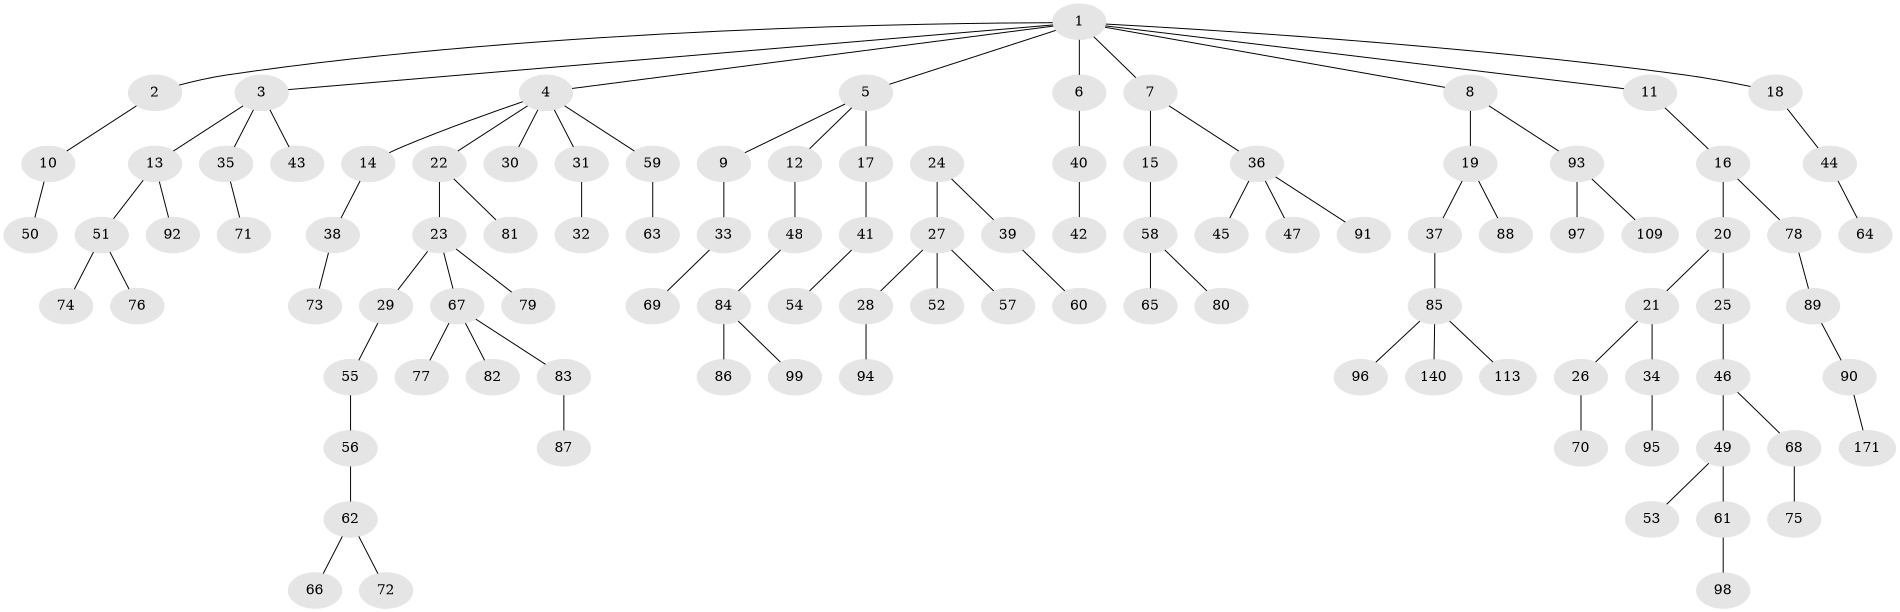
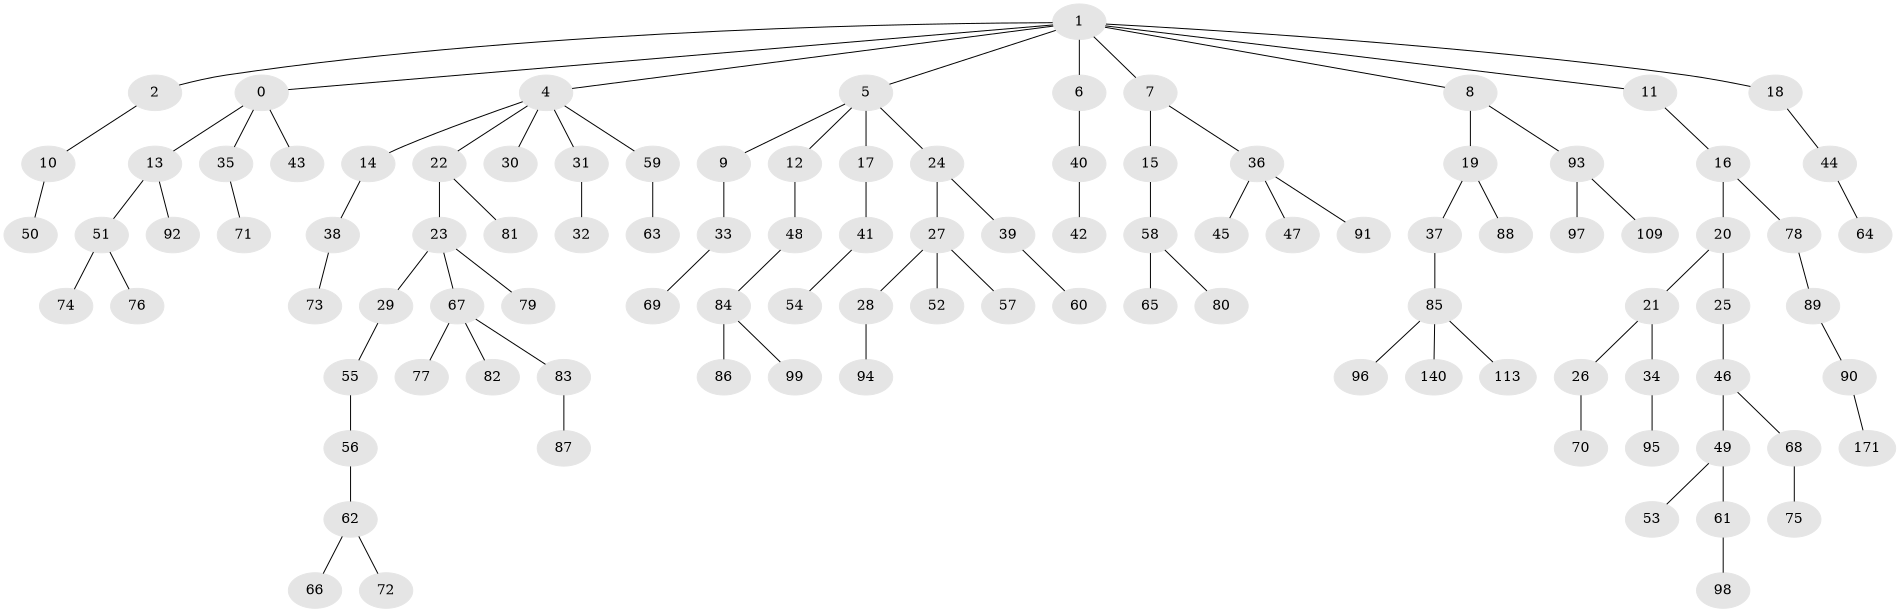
node "3": label "3" -> "0"
edge "5" -- "24": added
